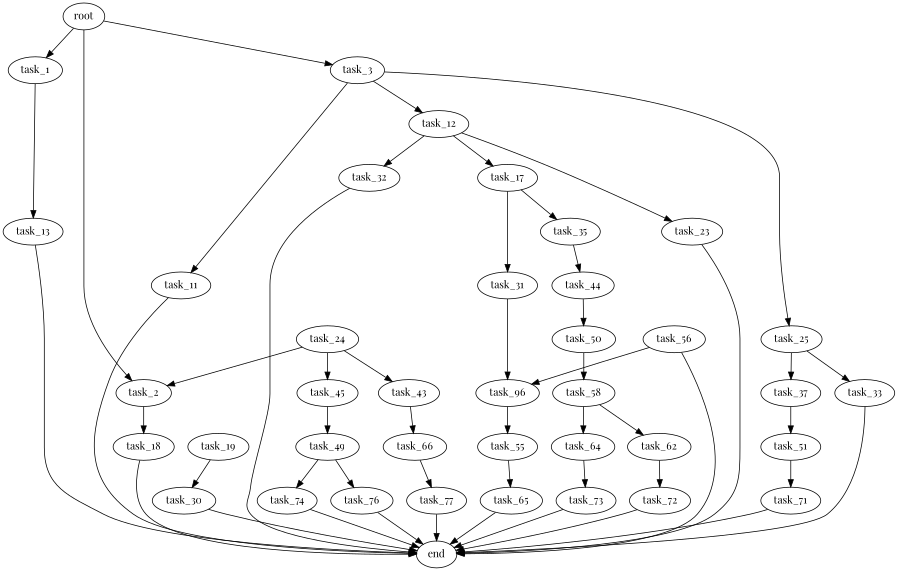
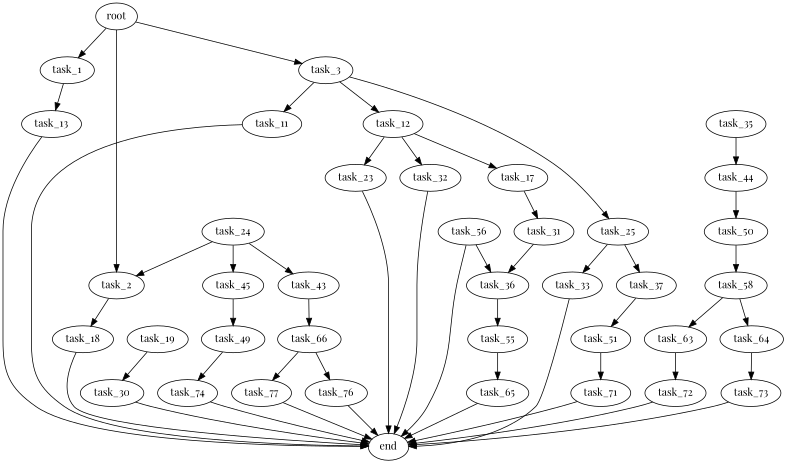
edge "task_17" -> "task_35": removed
node "task_96": label "task_96" -> "task_36"
node "task_62": label "task_62" -> "task_63"
edge "task_49" -> "task_76": now "task_66" -> "task_76"
